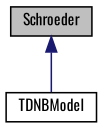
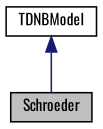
edge "TDNBModel" -> "Schroeder": reversed
